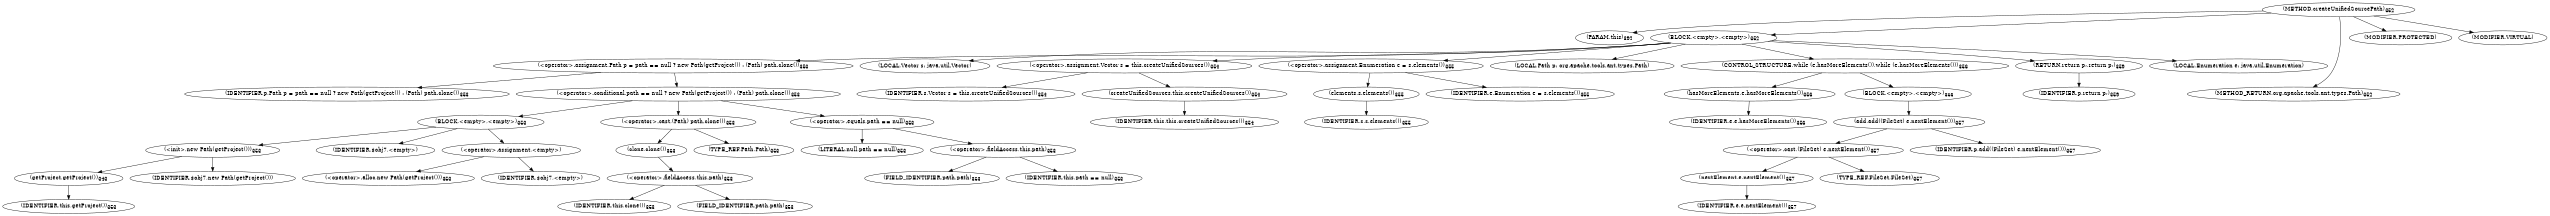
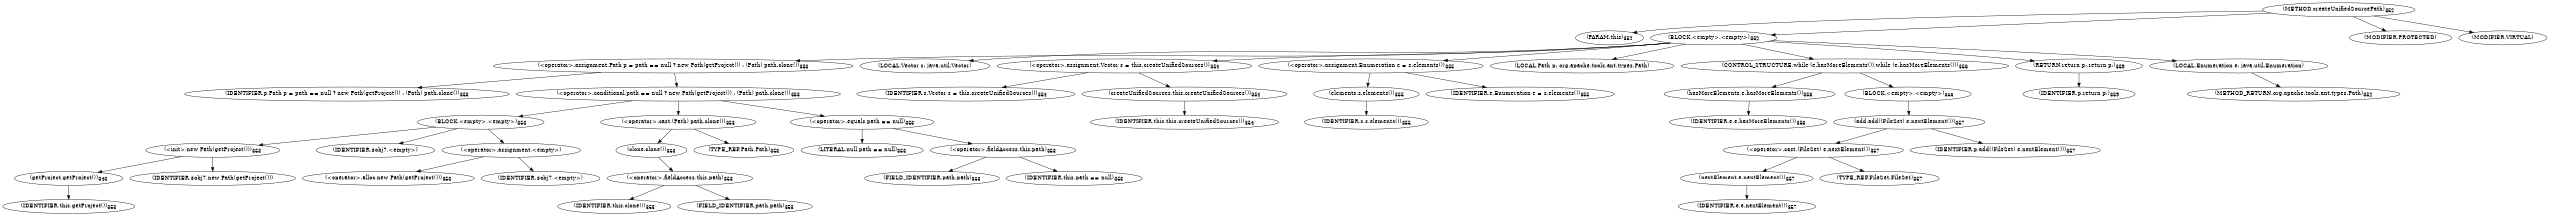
node "(PARAM,this)": text "392" -> "352"
edge "(METHOD,createUnifiedSourcePath)" -> "(METHOD_RETURN,org.apache.tools.ant.types.Path)": now "(LOCAL,Enumeration e: java.util.Enumeration)" -> "(METHOD_RETURN,org.apache.tools.ant.types.Path)"
